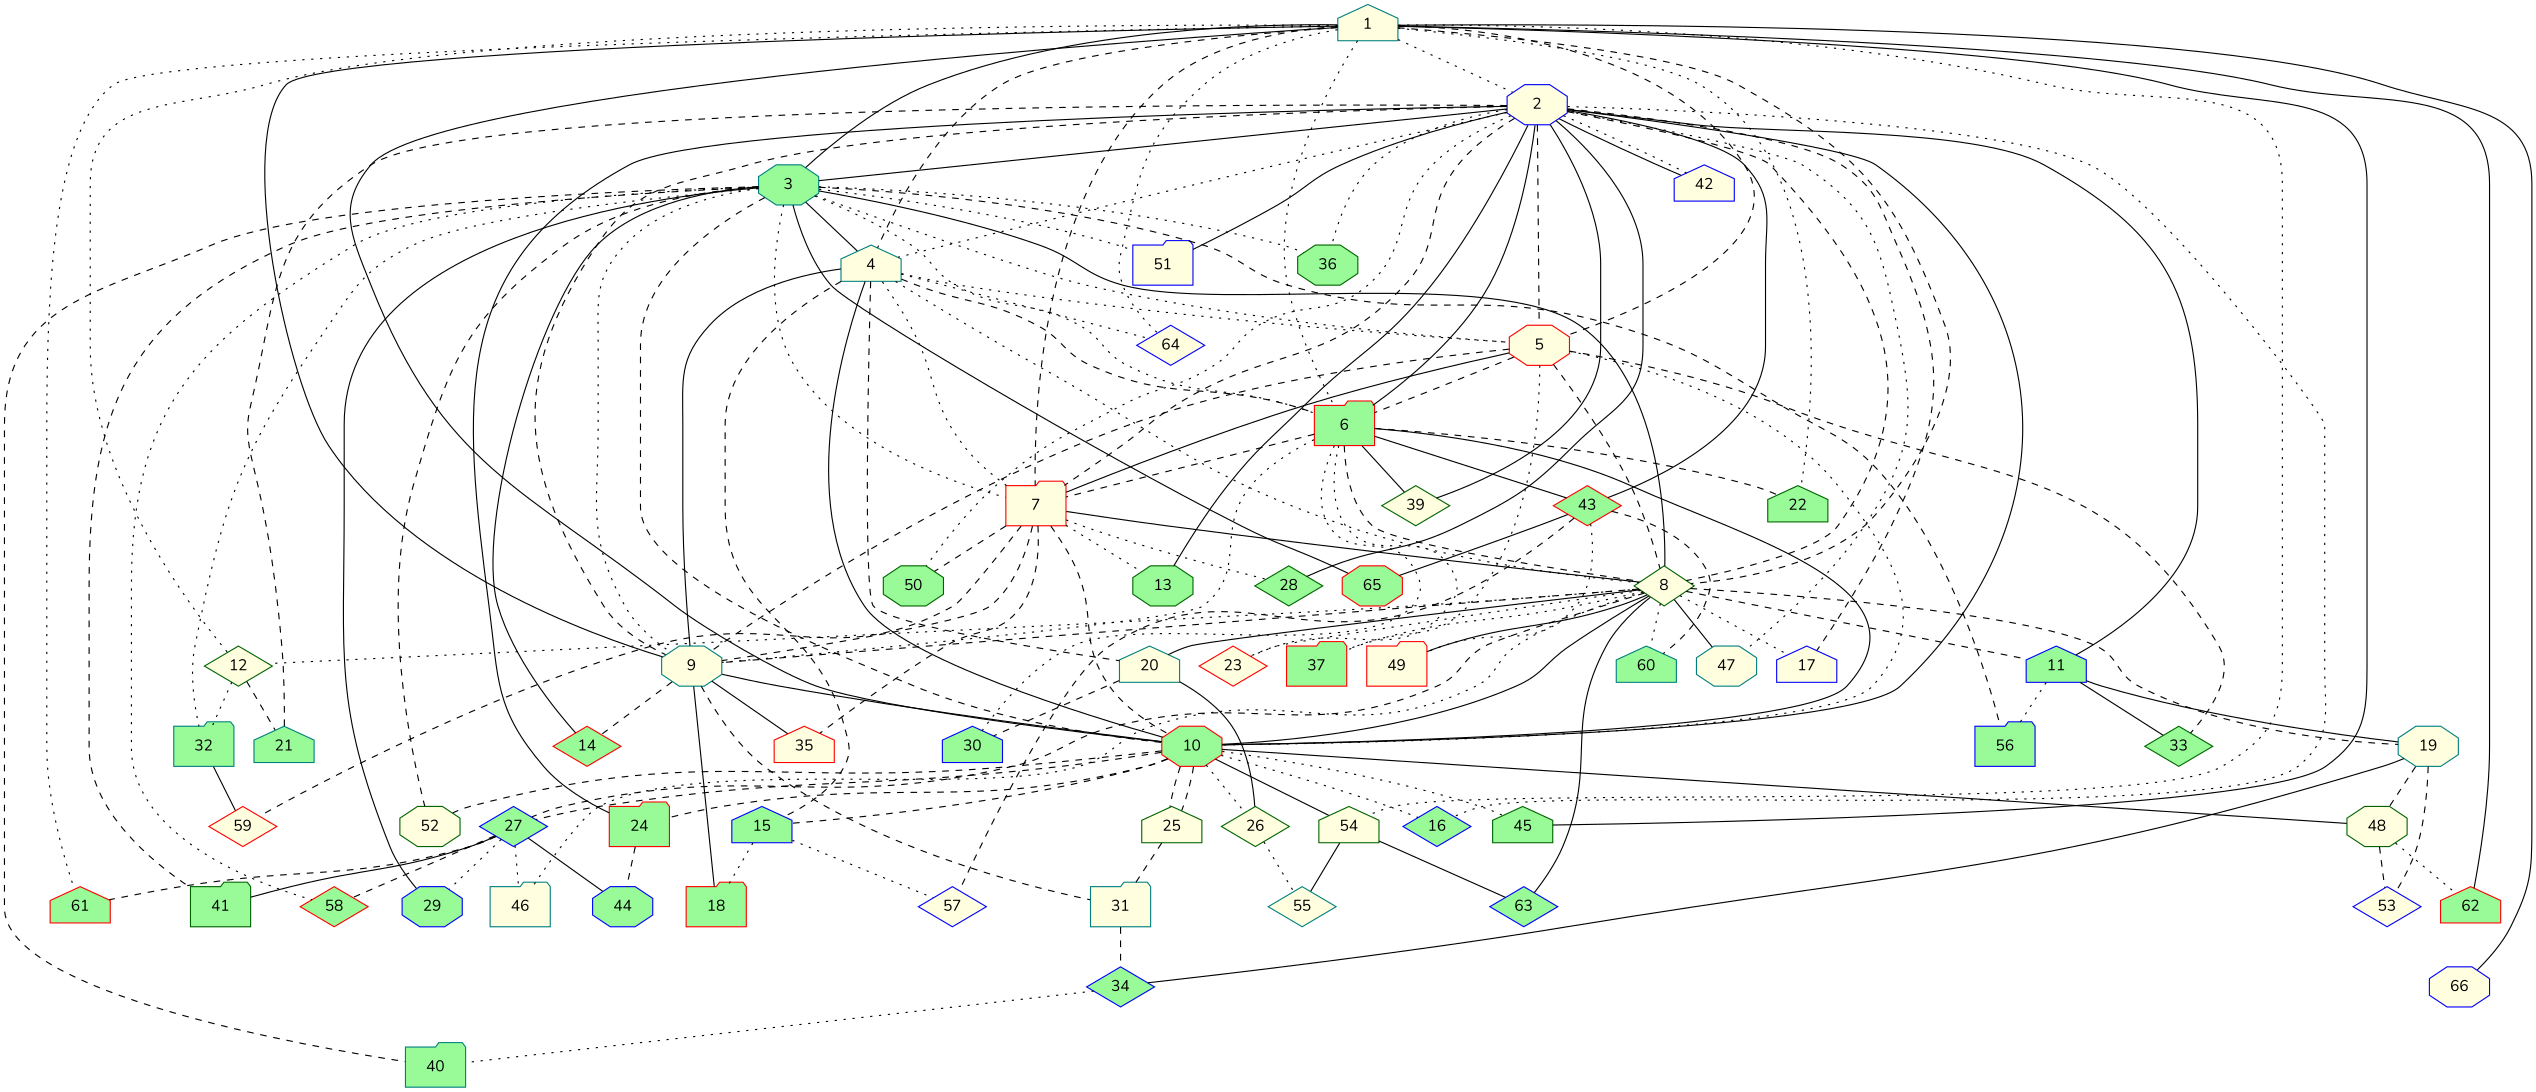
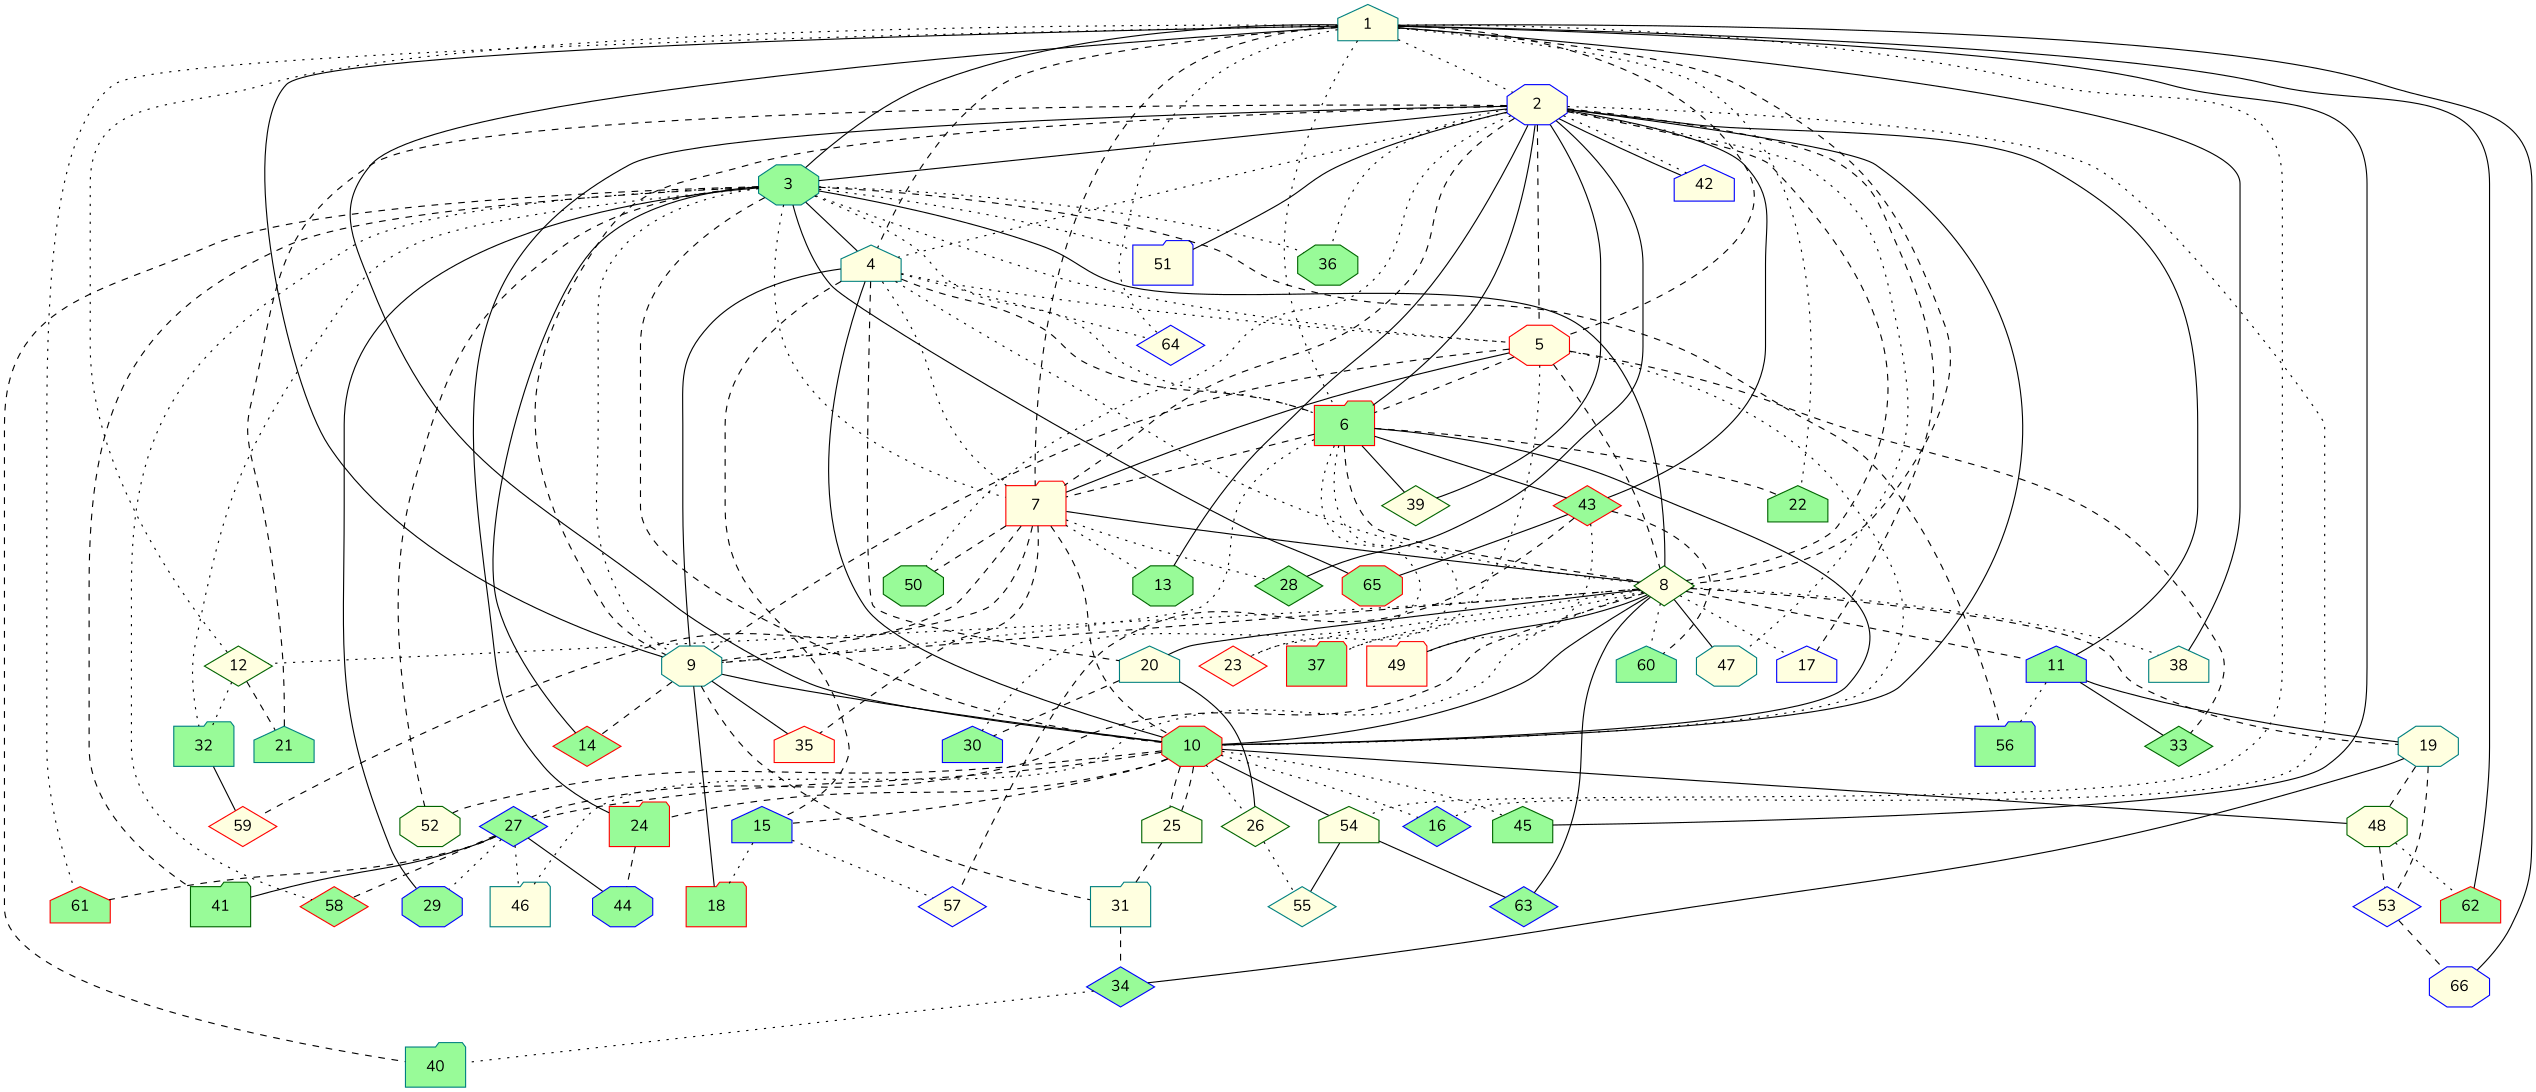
node "38": added
edge "53" -- "66": added
